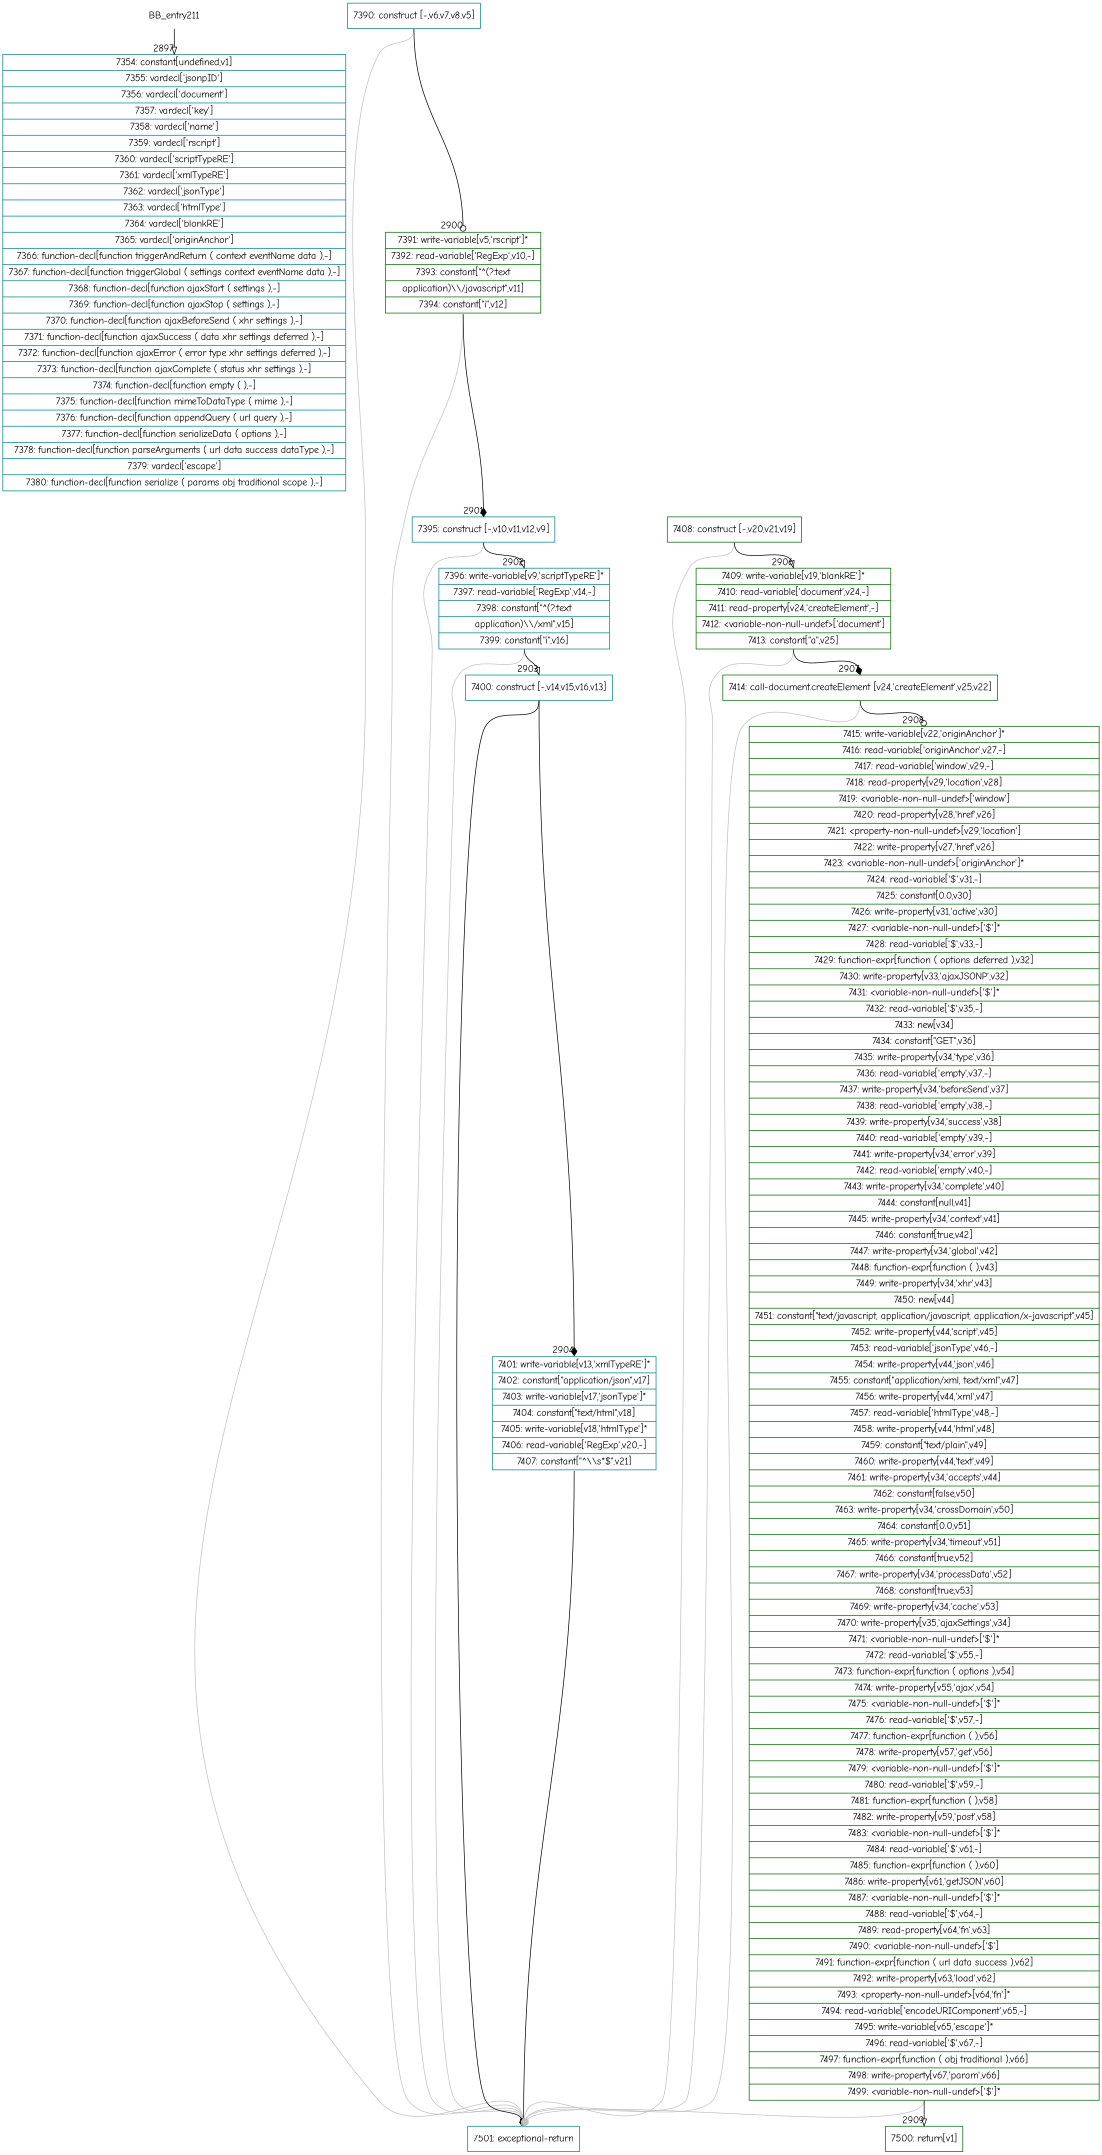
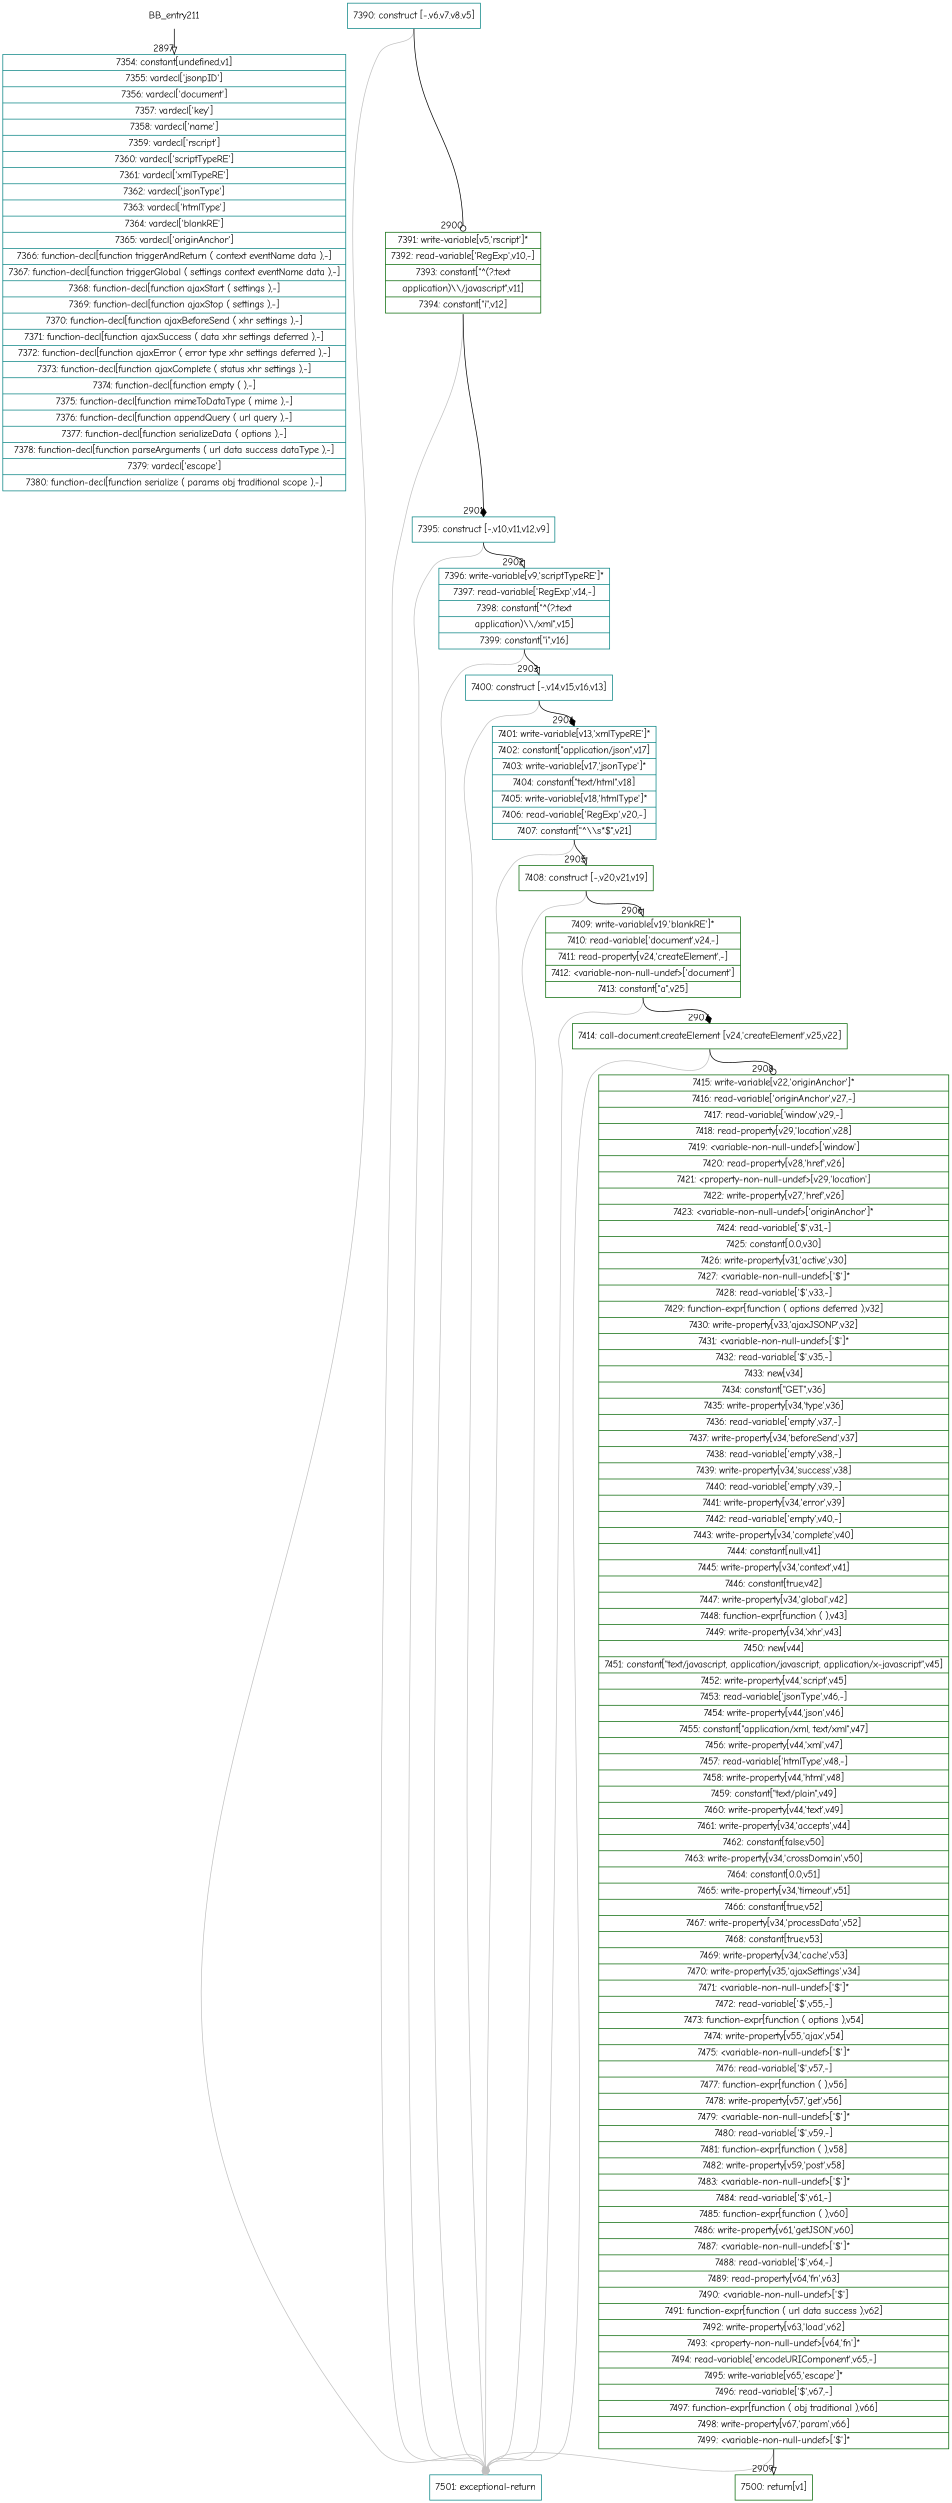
edge "7401: write-variable[v13,'xmlTypeRE']*" -> "7408: construct [-,v20,v21,v19]": added
edge "7400: construct [-,v14,v15,v16,v13]" -> "7501: exceptional-return": color black -> gray
edge "7401: write-variable[v13,'xmlTypeRE']*" -> "7501: exceptional-return": color black -> gray
